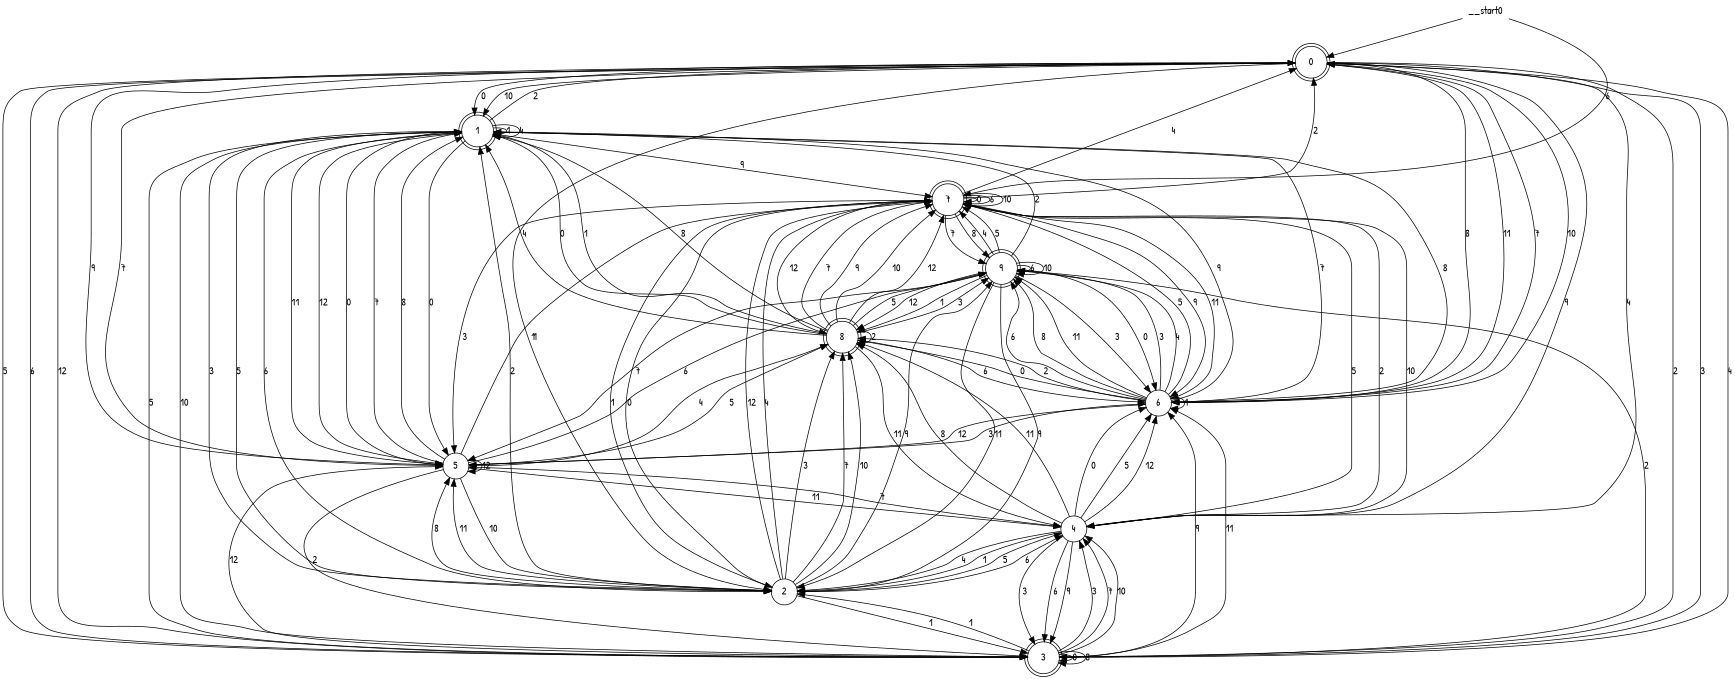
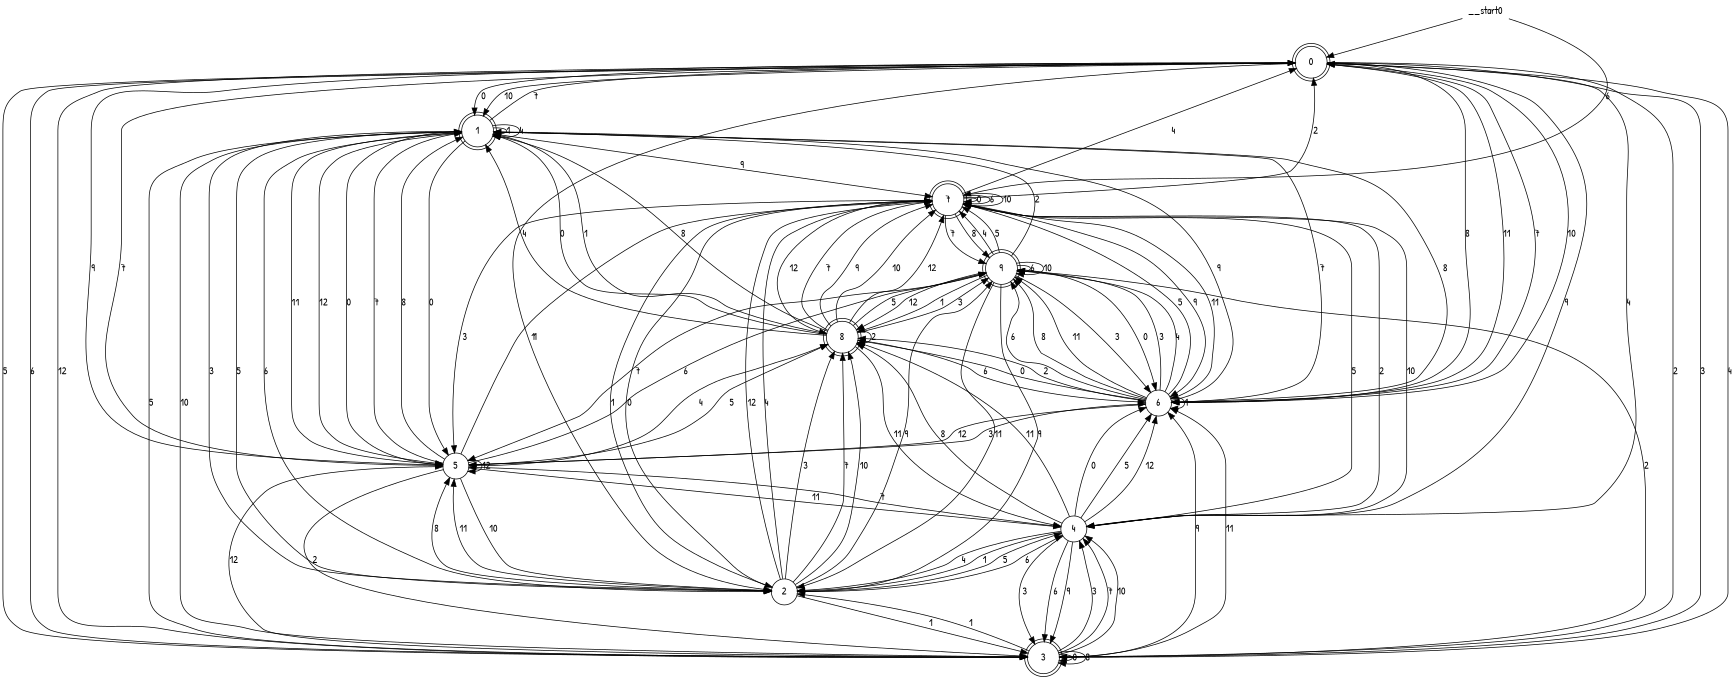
edge "1" -> "0": label "2" -> "7"
edge "2" -> "1": removed, label "2"
